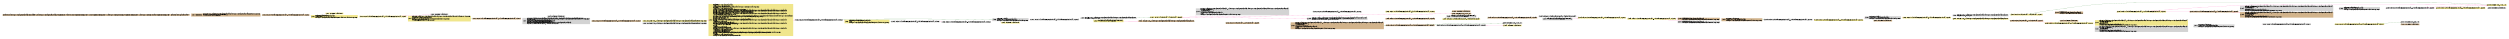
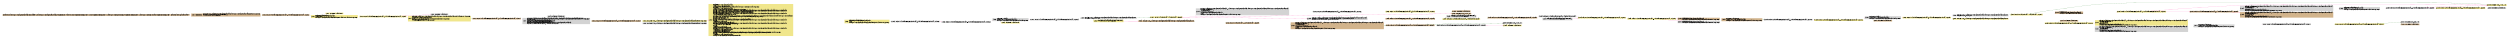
node "14: 0x0063": removed
node "67: 0x00f3": removed
